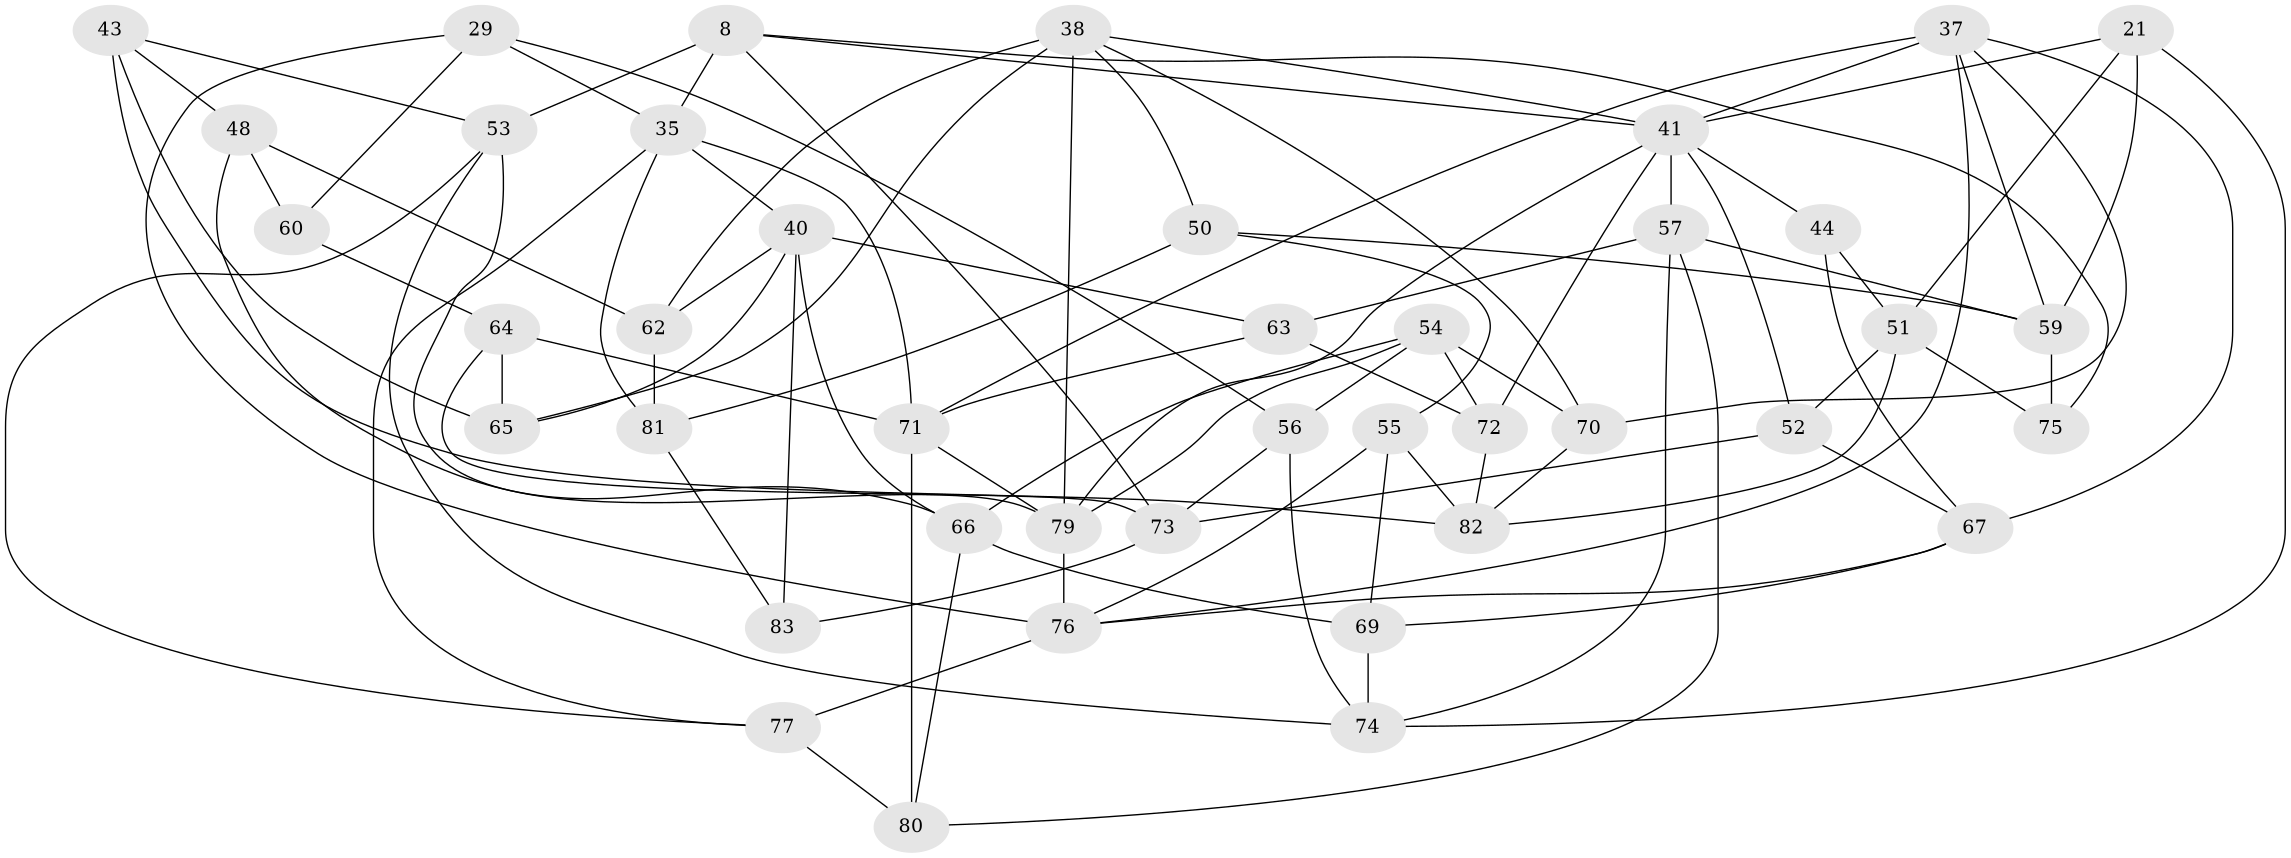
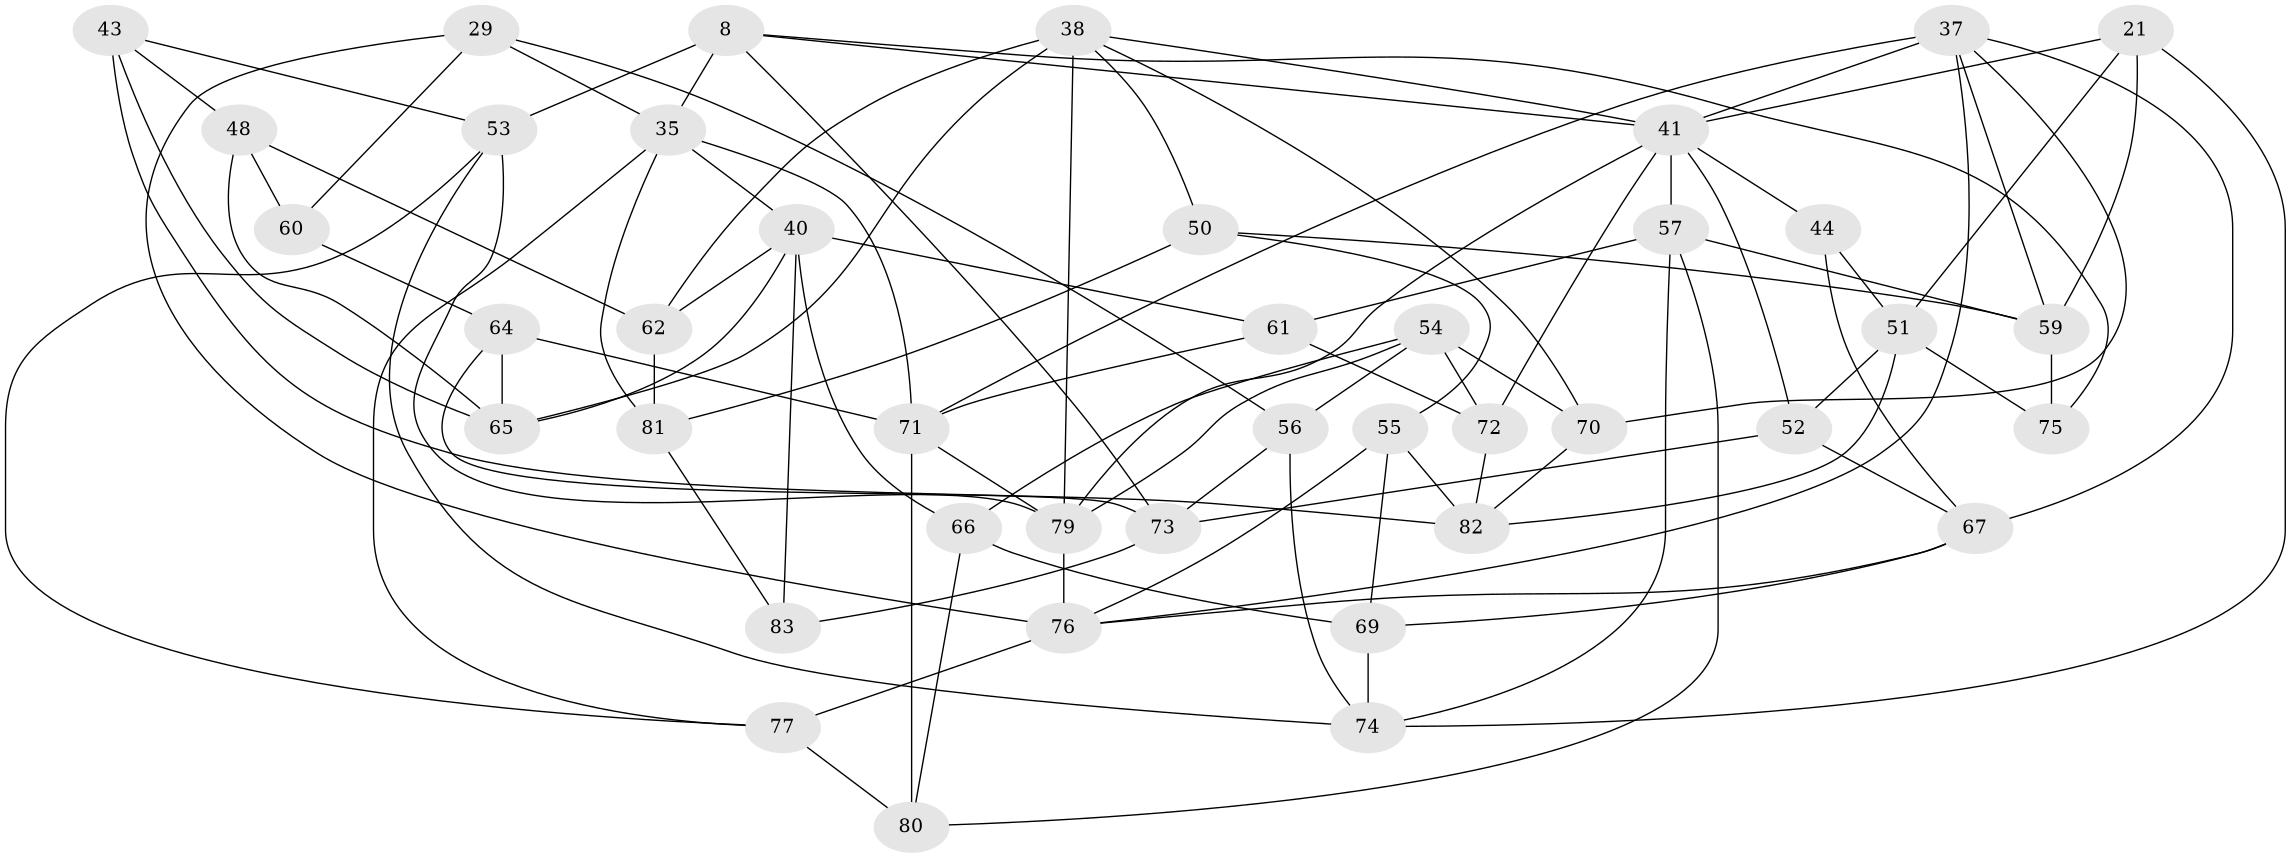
node "63": label "63" -> "61"
edge "48" -- "66": now "48" -- "65"
